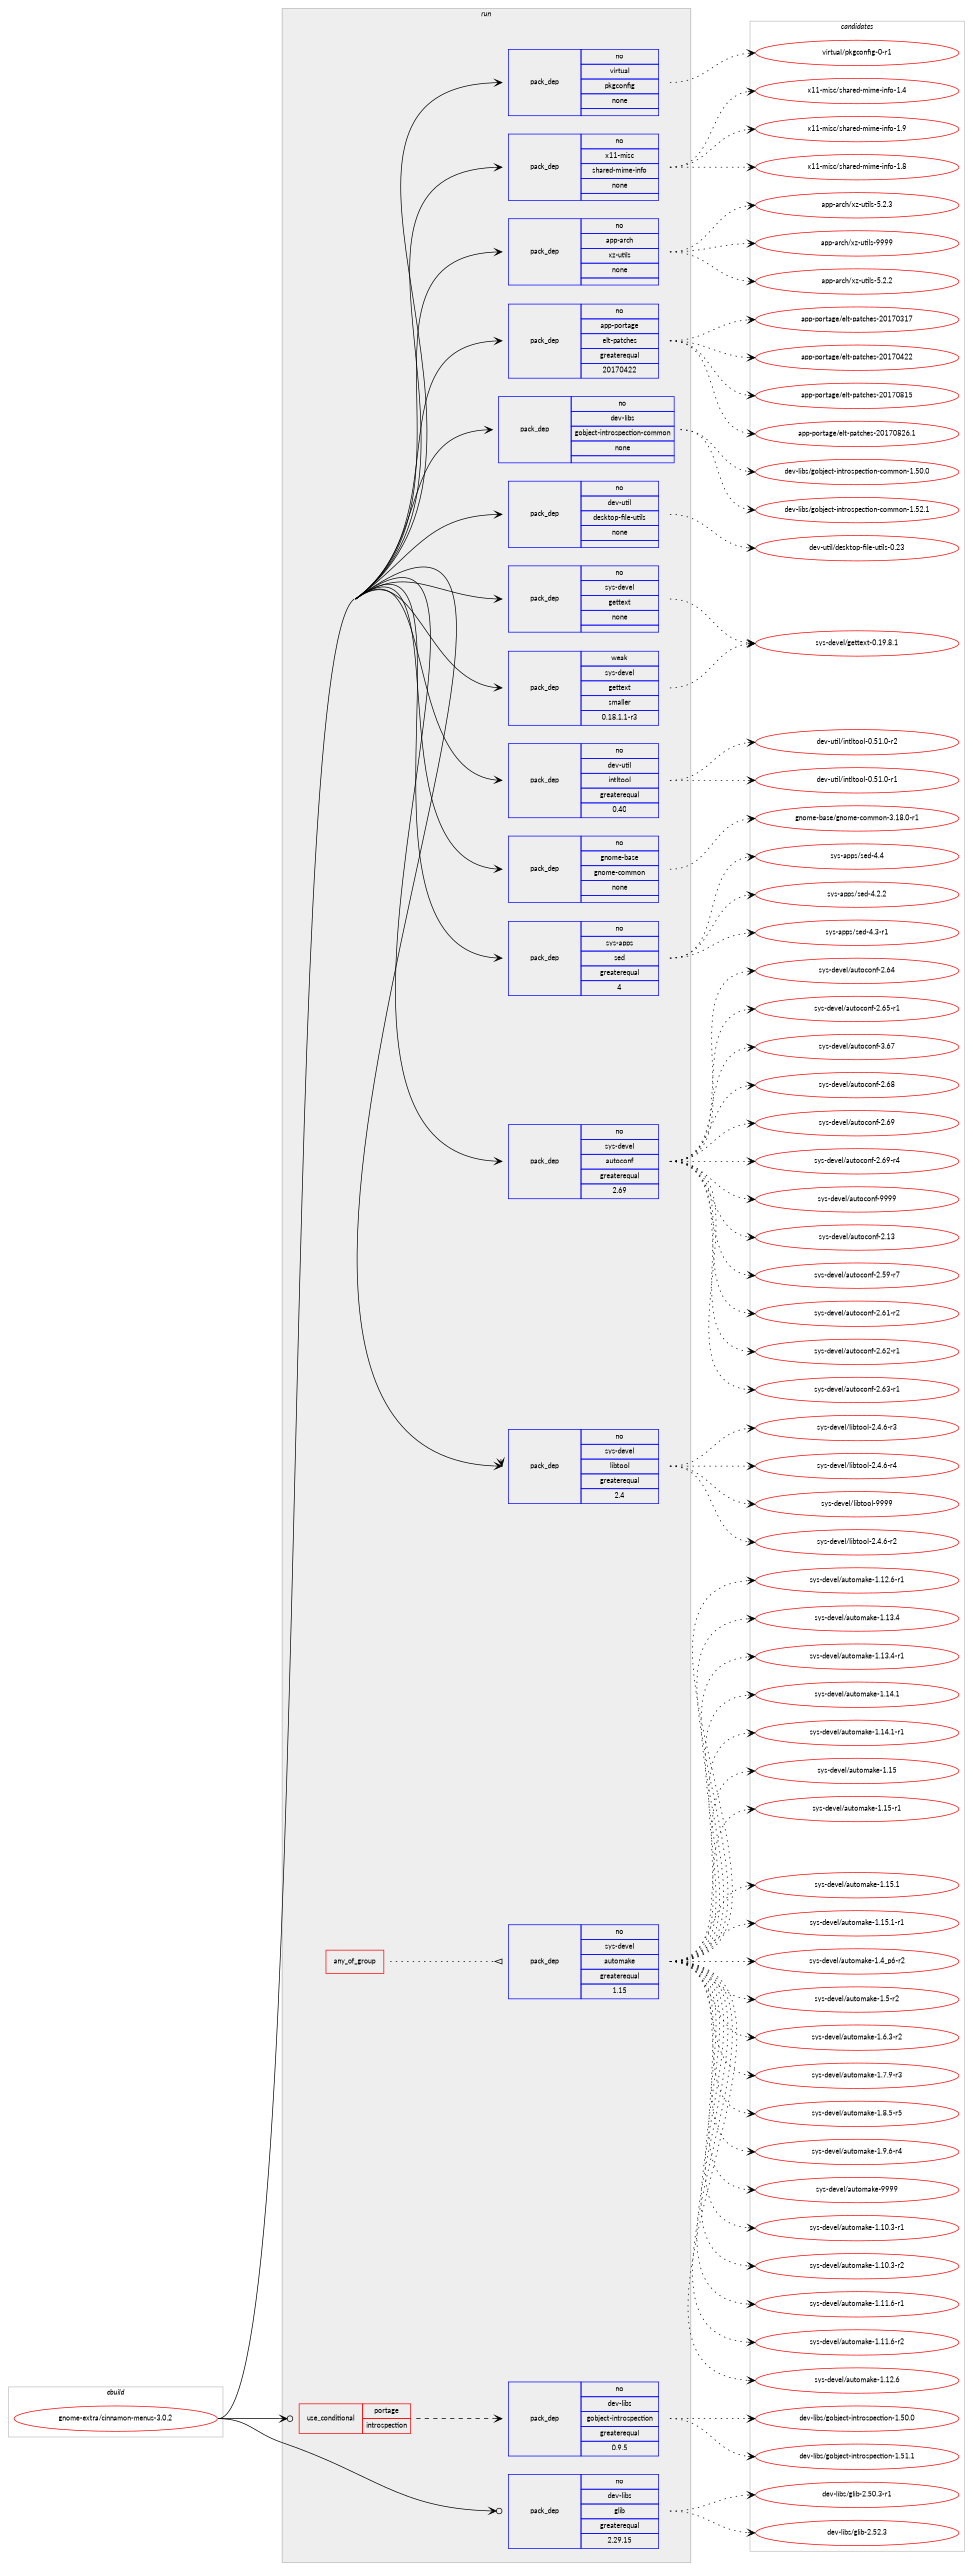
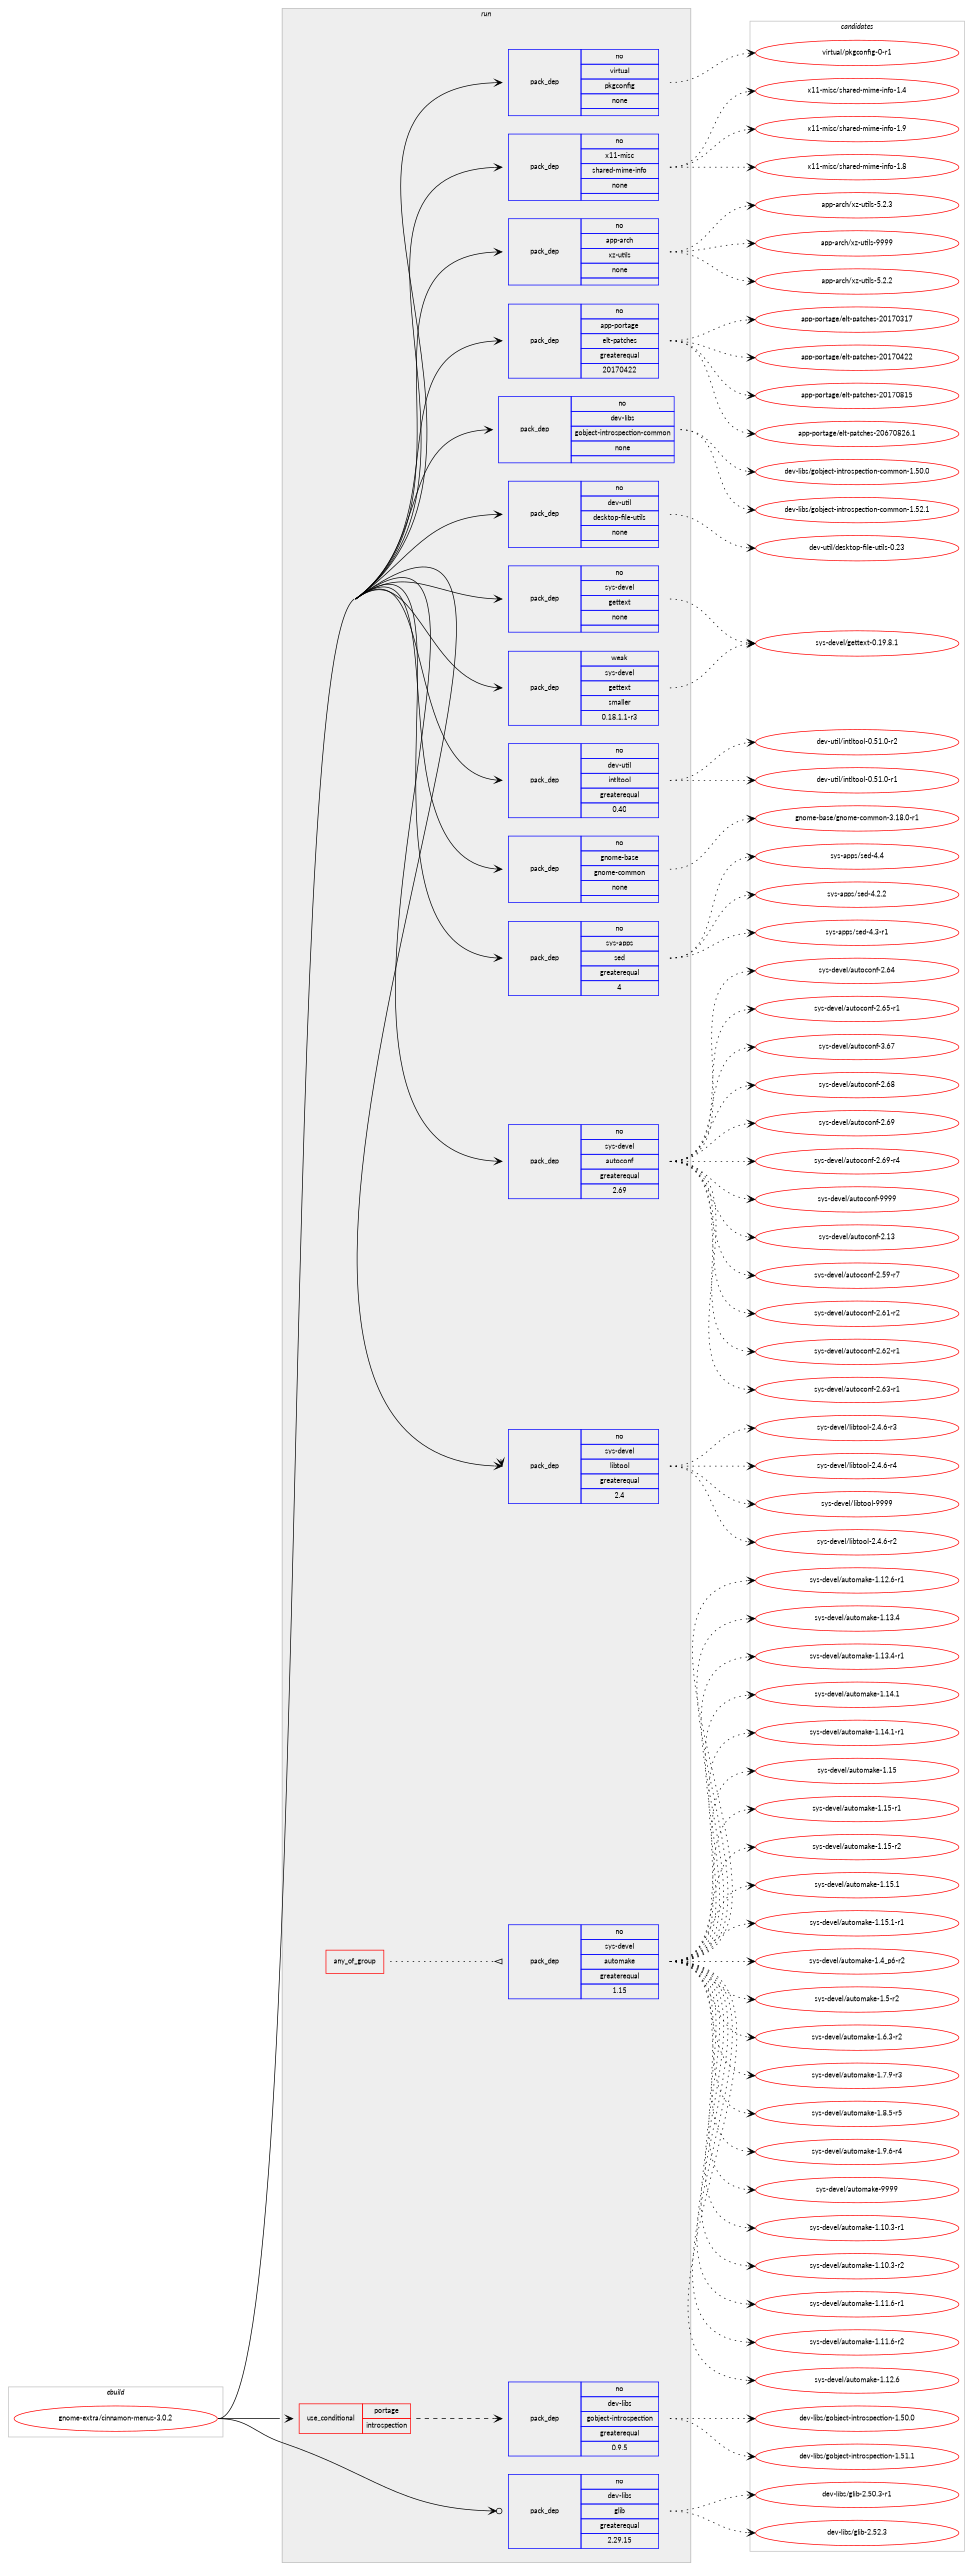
node "app-portage/elt-patches-20170826.1": label "app-portage/elt-patches-20170826.1" -> "app-portage/elt-patches-20670826.1"
node "sys-devel/automake-1.15-r2": added
edge "gnome-extra/cinnamon-menus-3.0.2" -> "use_conditional": arrowhead odotvee -> vee
